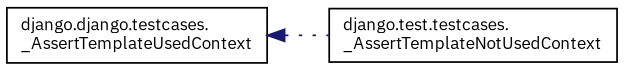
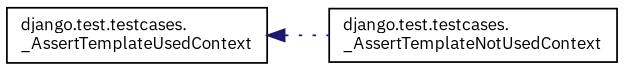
node "django.django.testcases. _AssertTemplateUsedContext": label "django.django.testcases. _AssertTemplateUsedContext" -> "django.test.testcases. _AssertTemplateUsedContext"
